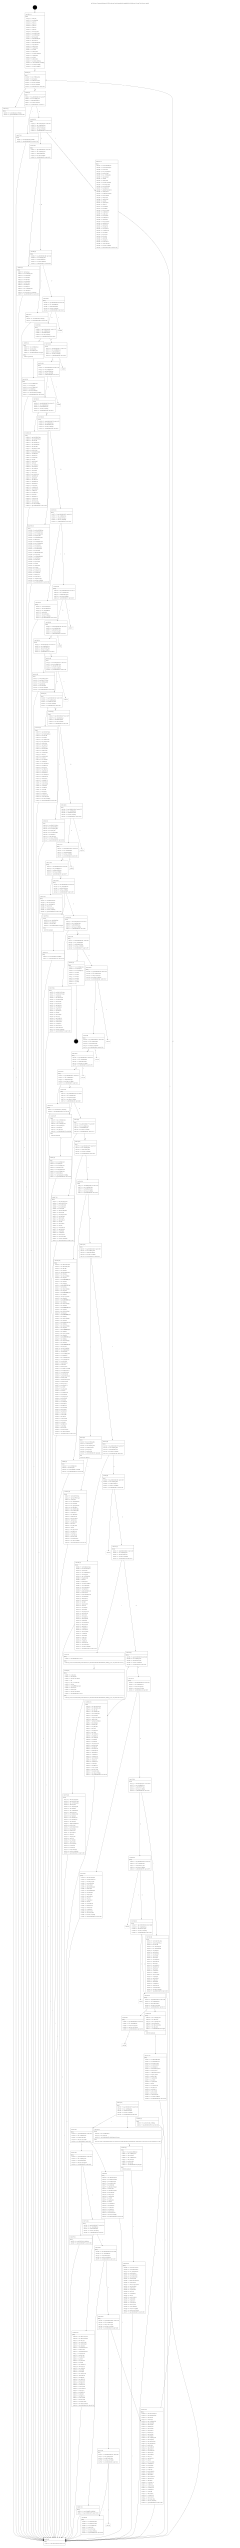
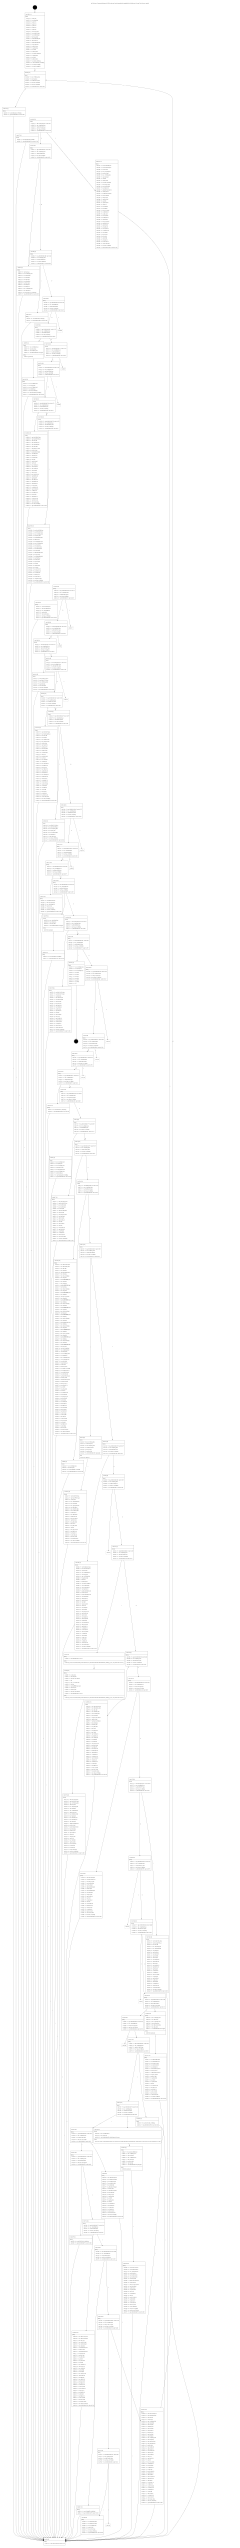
node "0x401464 [28]": removed
node "0x40157c [28]": removed
node "0x401e83 [29]": removed
node "0x4018fc [28]": added
